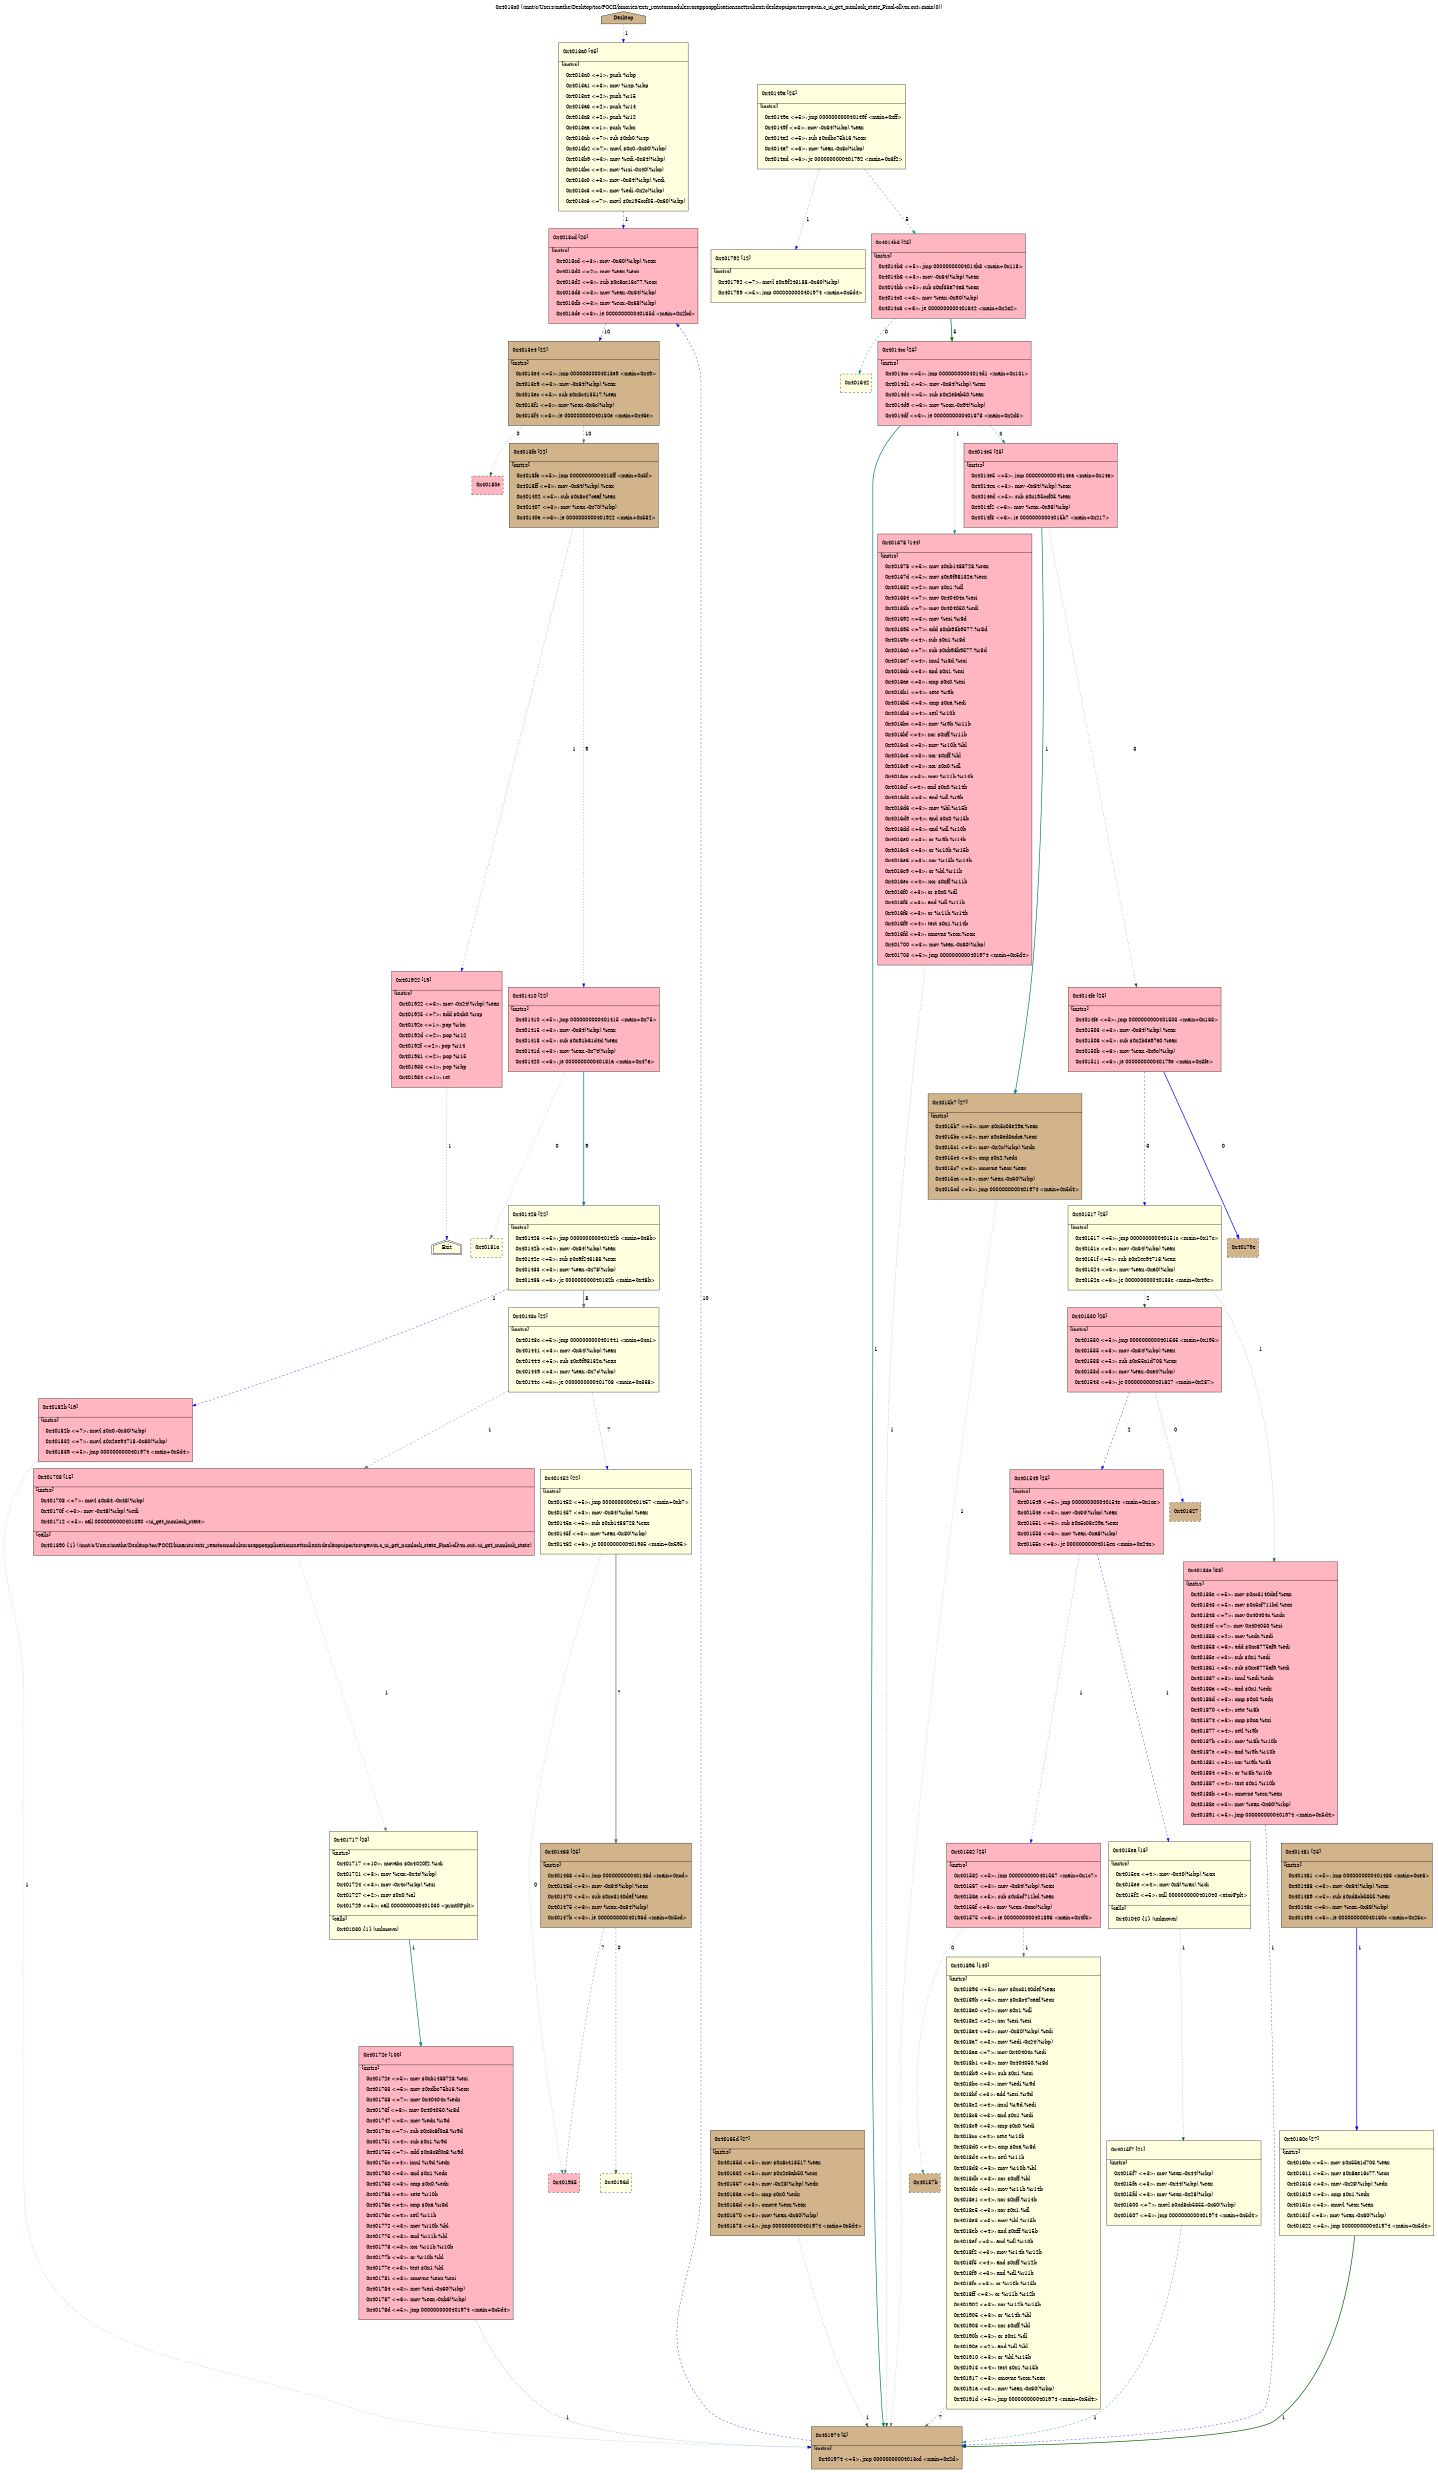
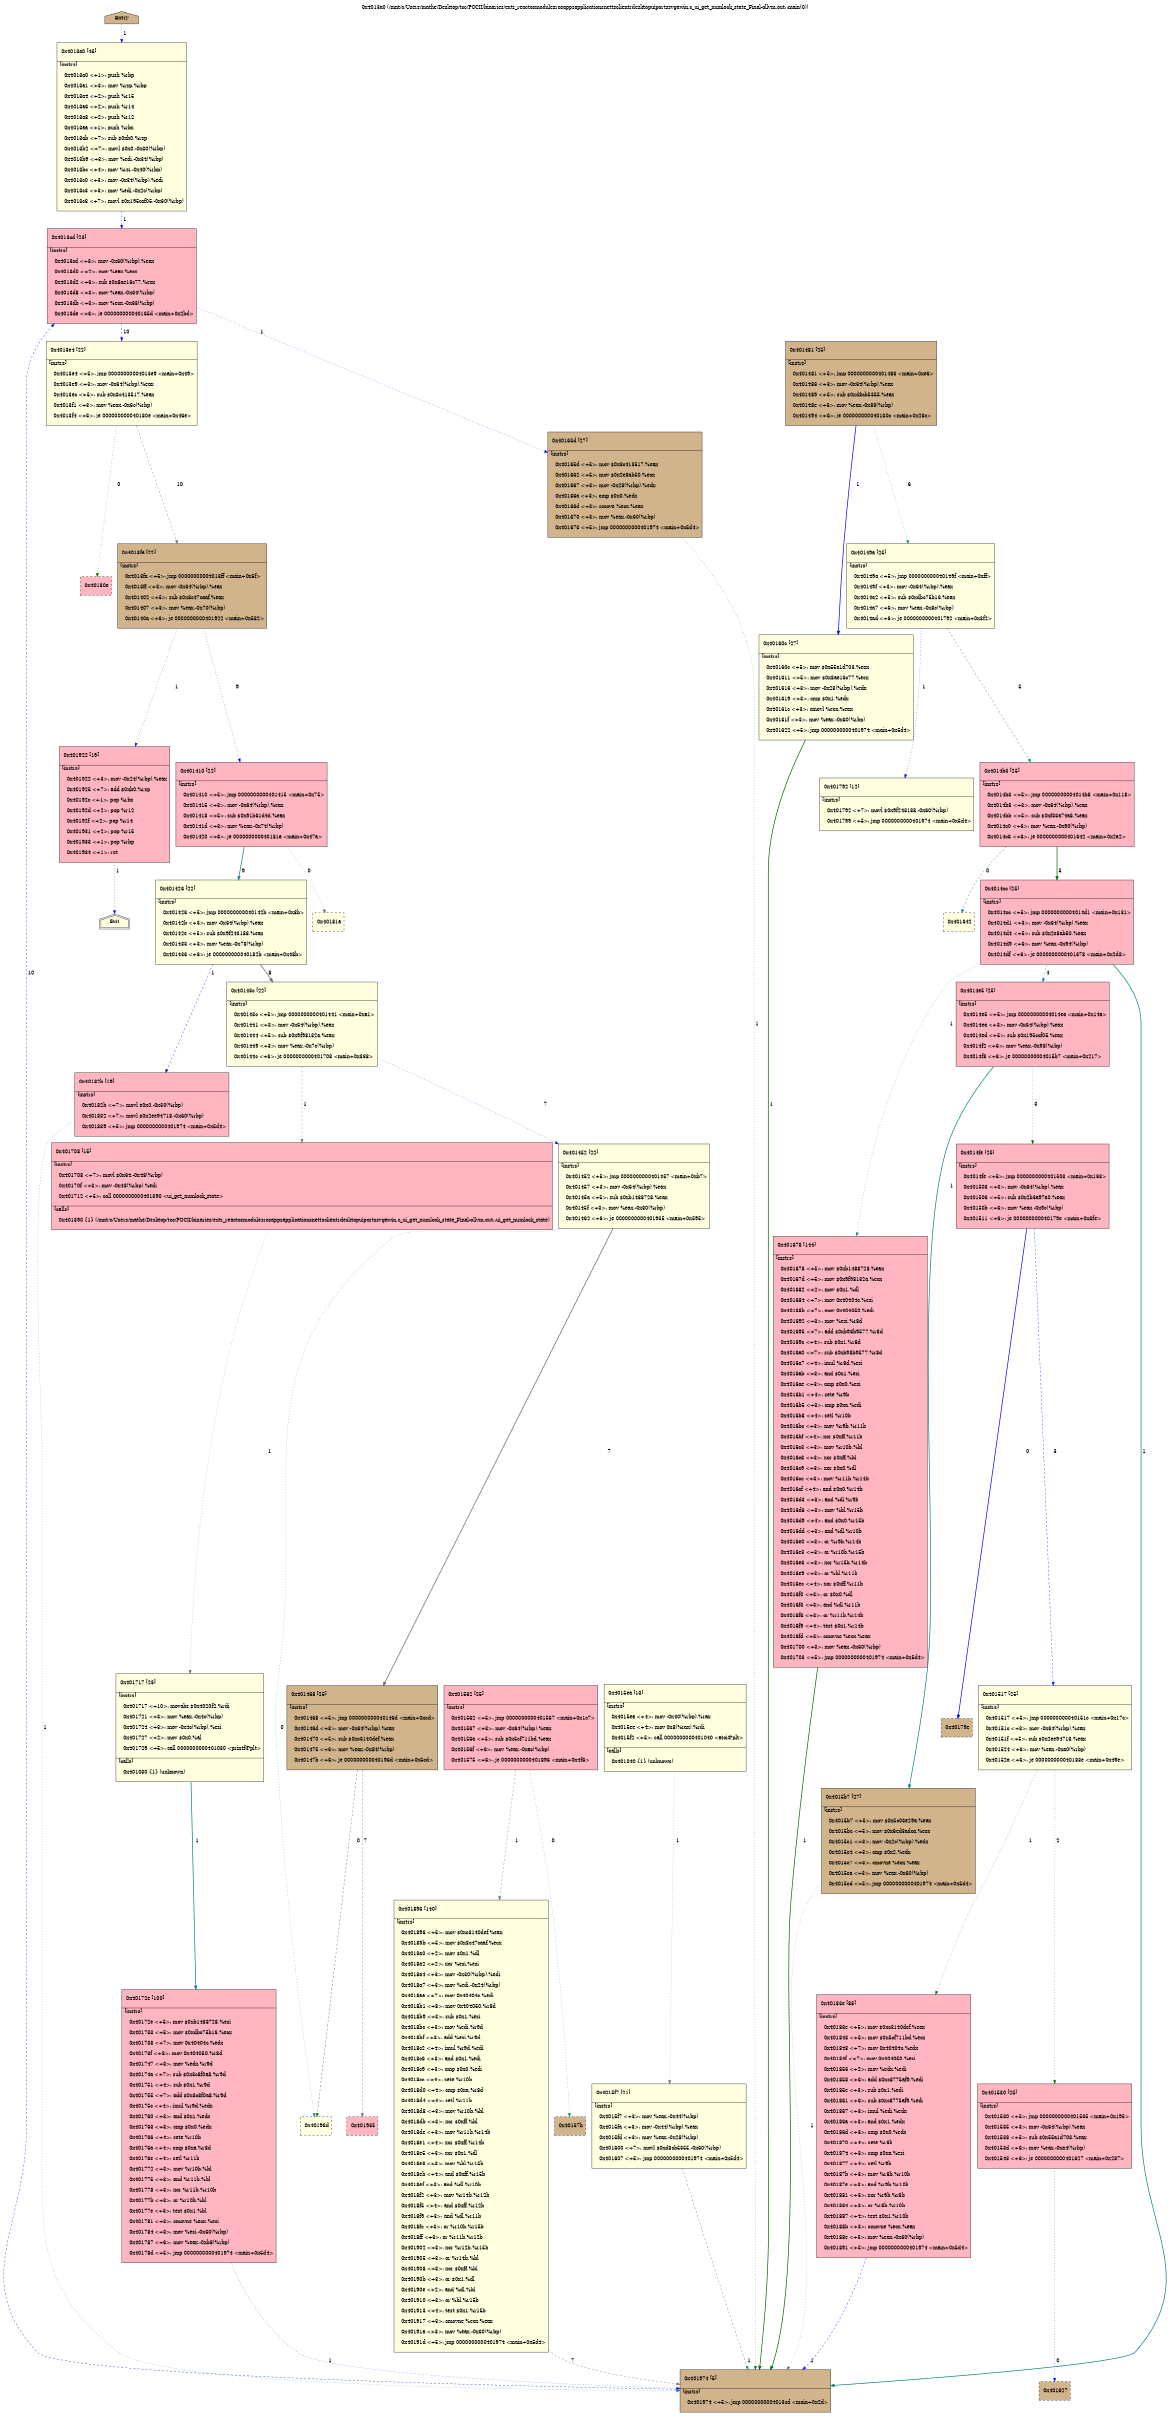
node "Desktop": label "Desktop" -> "Entry"
edge "0x4013cd [23]" -> "0x40165d [27]": added, label "1"
node "0x4013e4 [22]": fillcolor tan -> lightyellow
edge "0x401481 [25]" -> "0x40149a [25]": added, label "6"
node "0x401549 [25]": removed
edge "0x401678 [144]" -> "0x401974 [5]": style dotted -> bold
edge "0x401452 [22]" -> "0x401935": now "0x401452 [22]" -> "0x40196d"
edge "0x4015ea [13]" -> "0x4015f7 [21]": color darkgreen -> gray40
